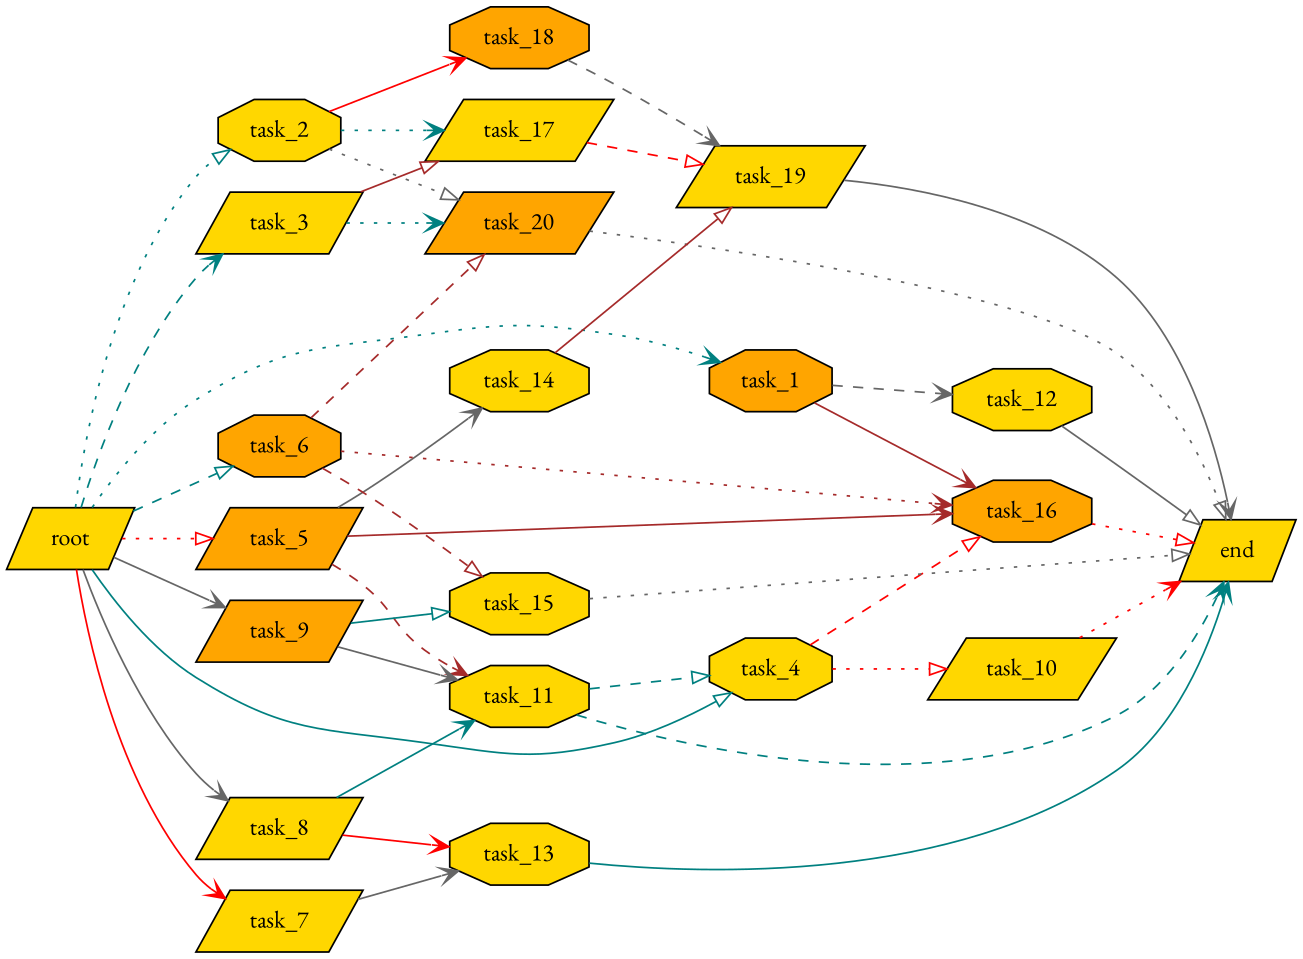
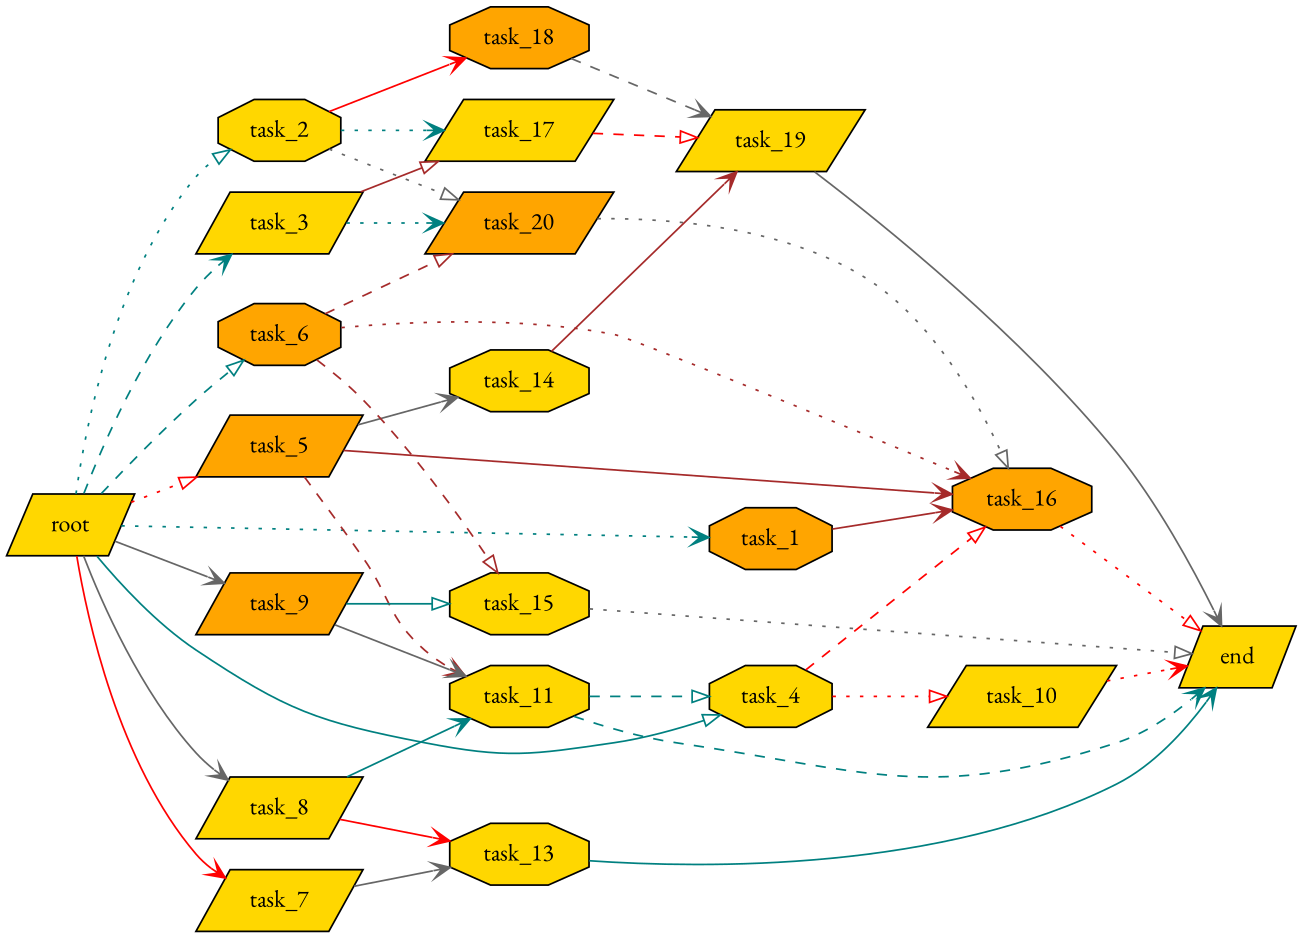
edge "task_14" -> "task_19": arrowhead onormal -> vee
edge "task_20" -> "end": now "task_20" -> "task_16"
node "task_12": removed
